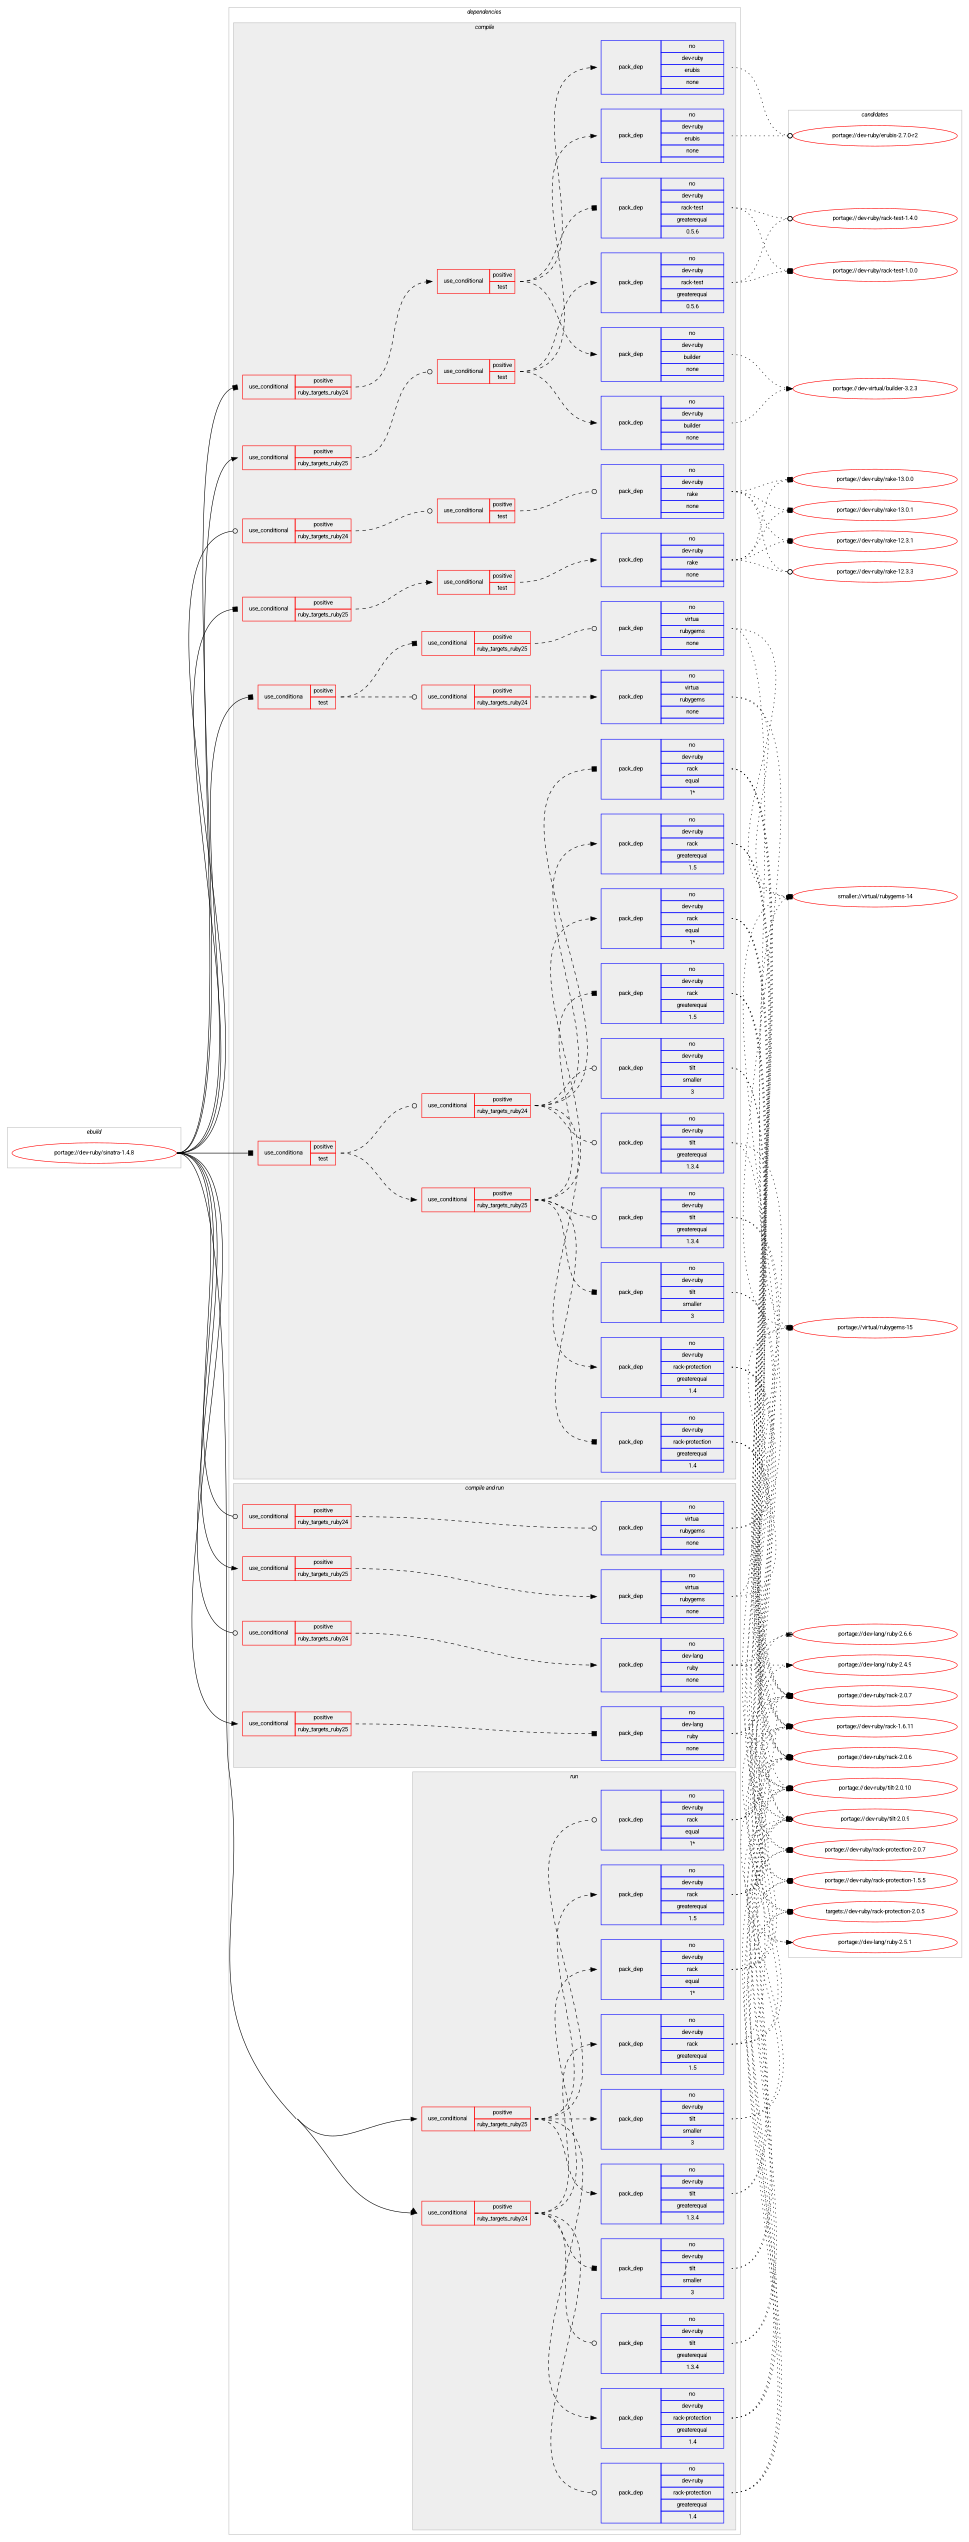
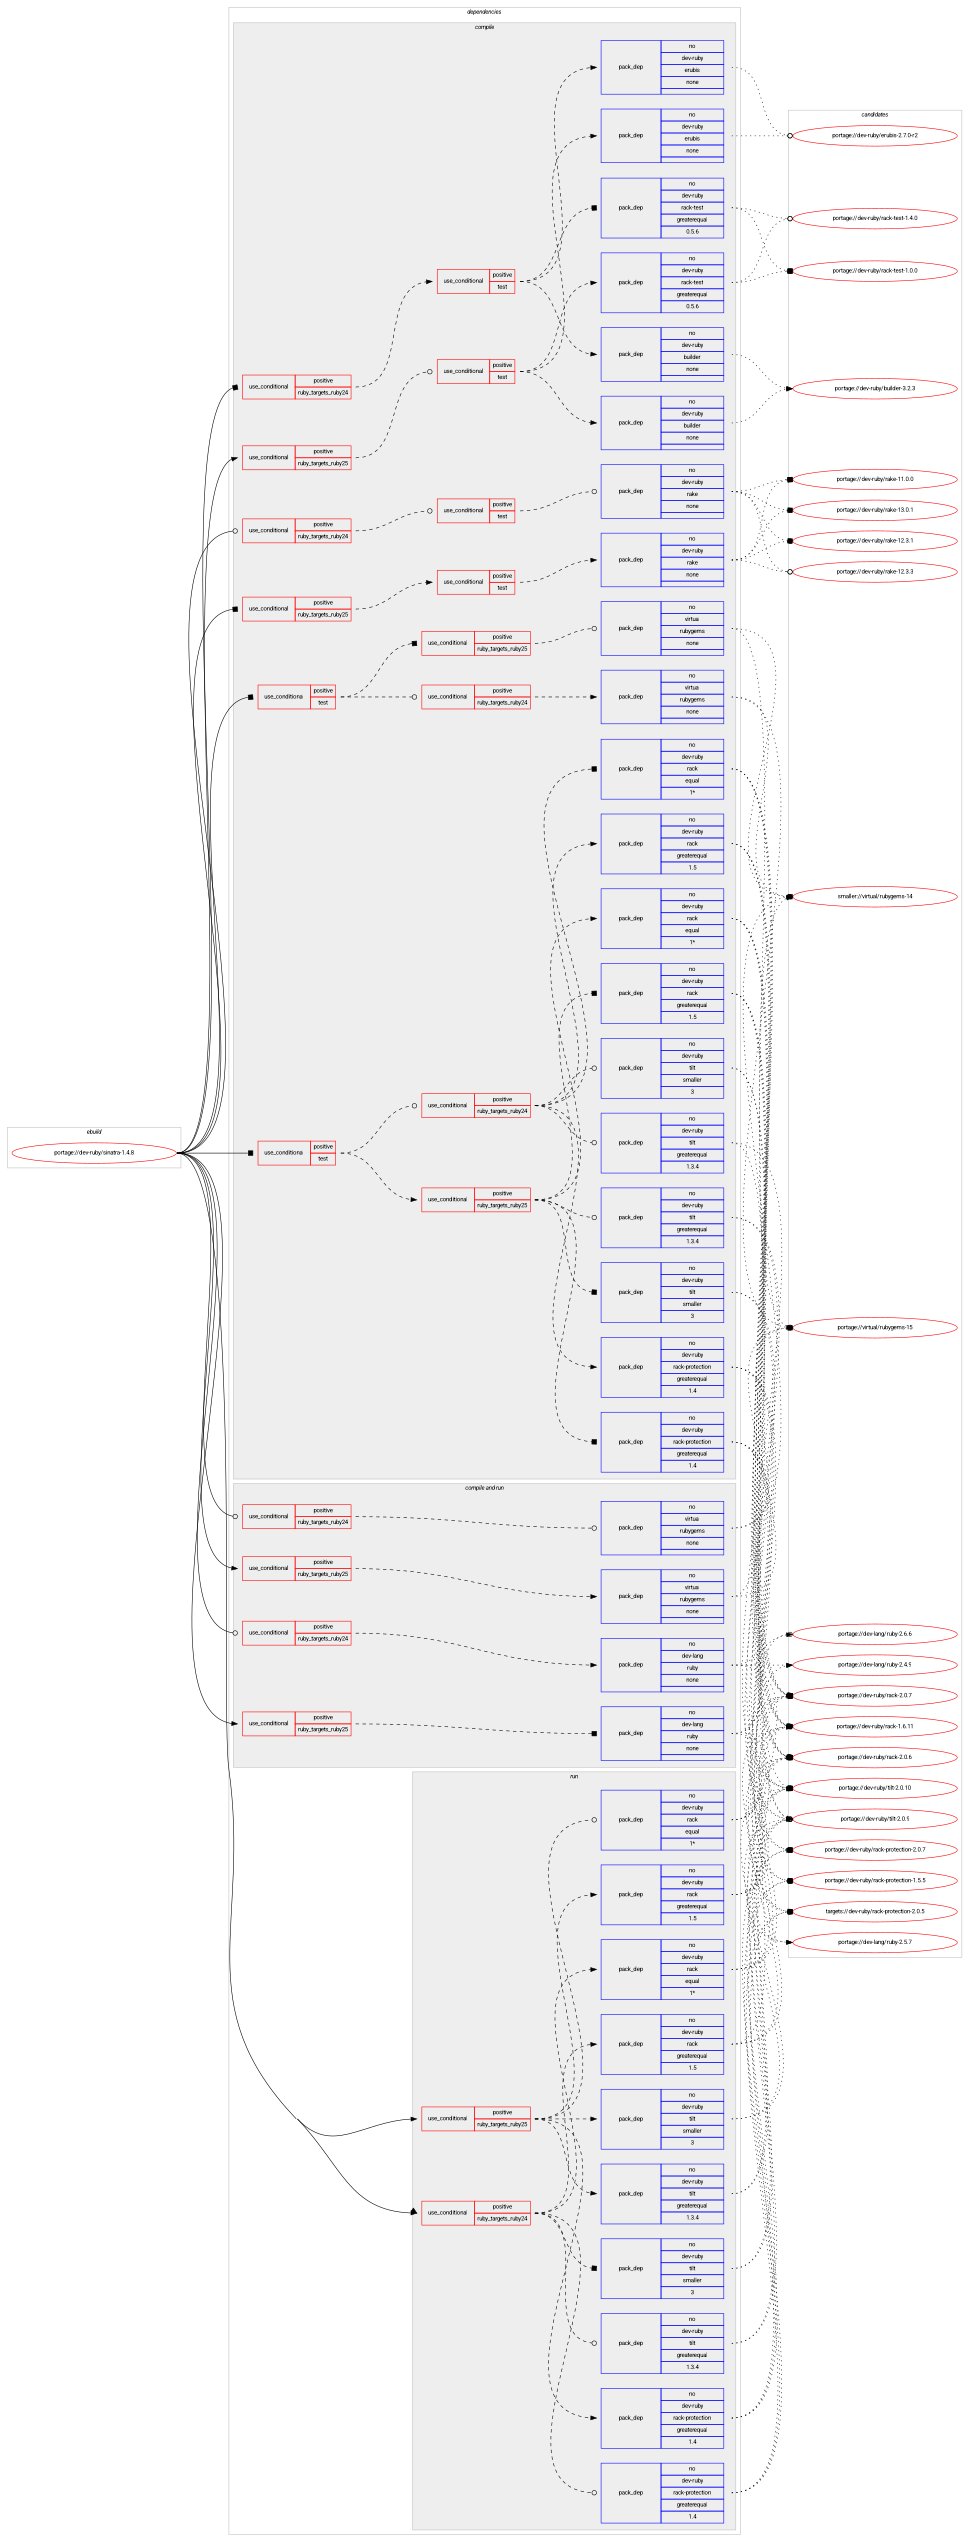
node "portage://dev-virtual/builder-3.2.3": label "portage://dev-virtual/builder-3.2.3" -> "portage://dev-ruby/builder-3.2.3"
node "portage://dev-ruby/rake-13.0.0": label "portage://dev-ruby/rake-13.0.0" -> "portage://dev-ruby/rake-11.0.0"
node "portage://dev-lang/ruby-2.5.1": label "portage://dev-lang/ruby-2.5.1" -> "portage://dev-lang/ruby-2.5.7"
